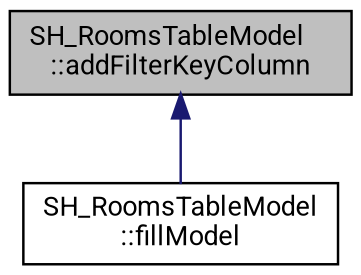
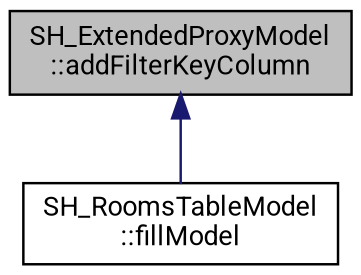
node "SH_RoomsTableModel ::addFilterKeyColumn": label "SH_RoomsTableModel ::addFilterKeyColumn" -> "SH_ExtendedProxyModel ::addFilterKeyColumn"
